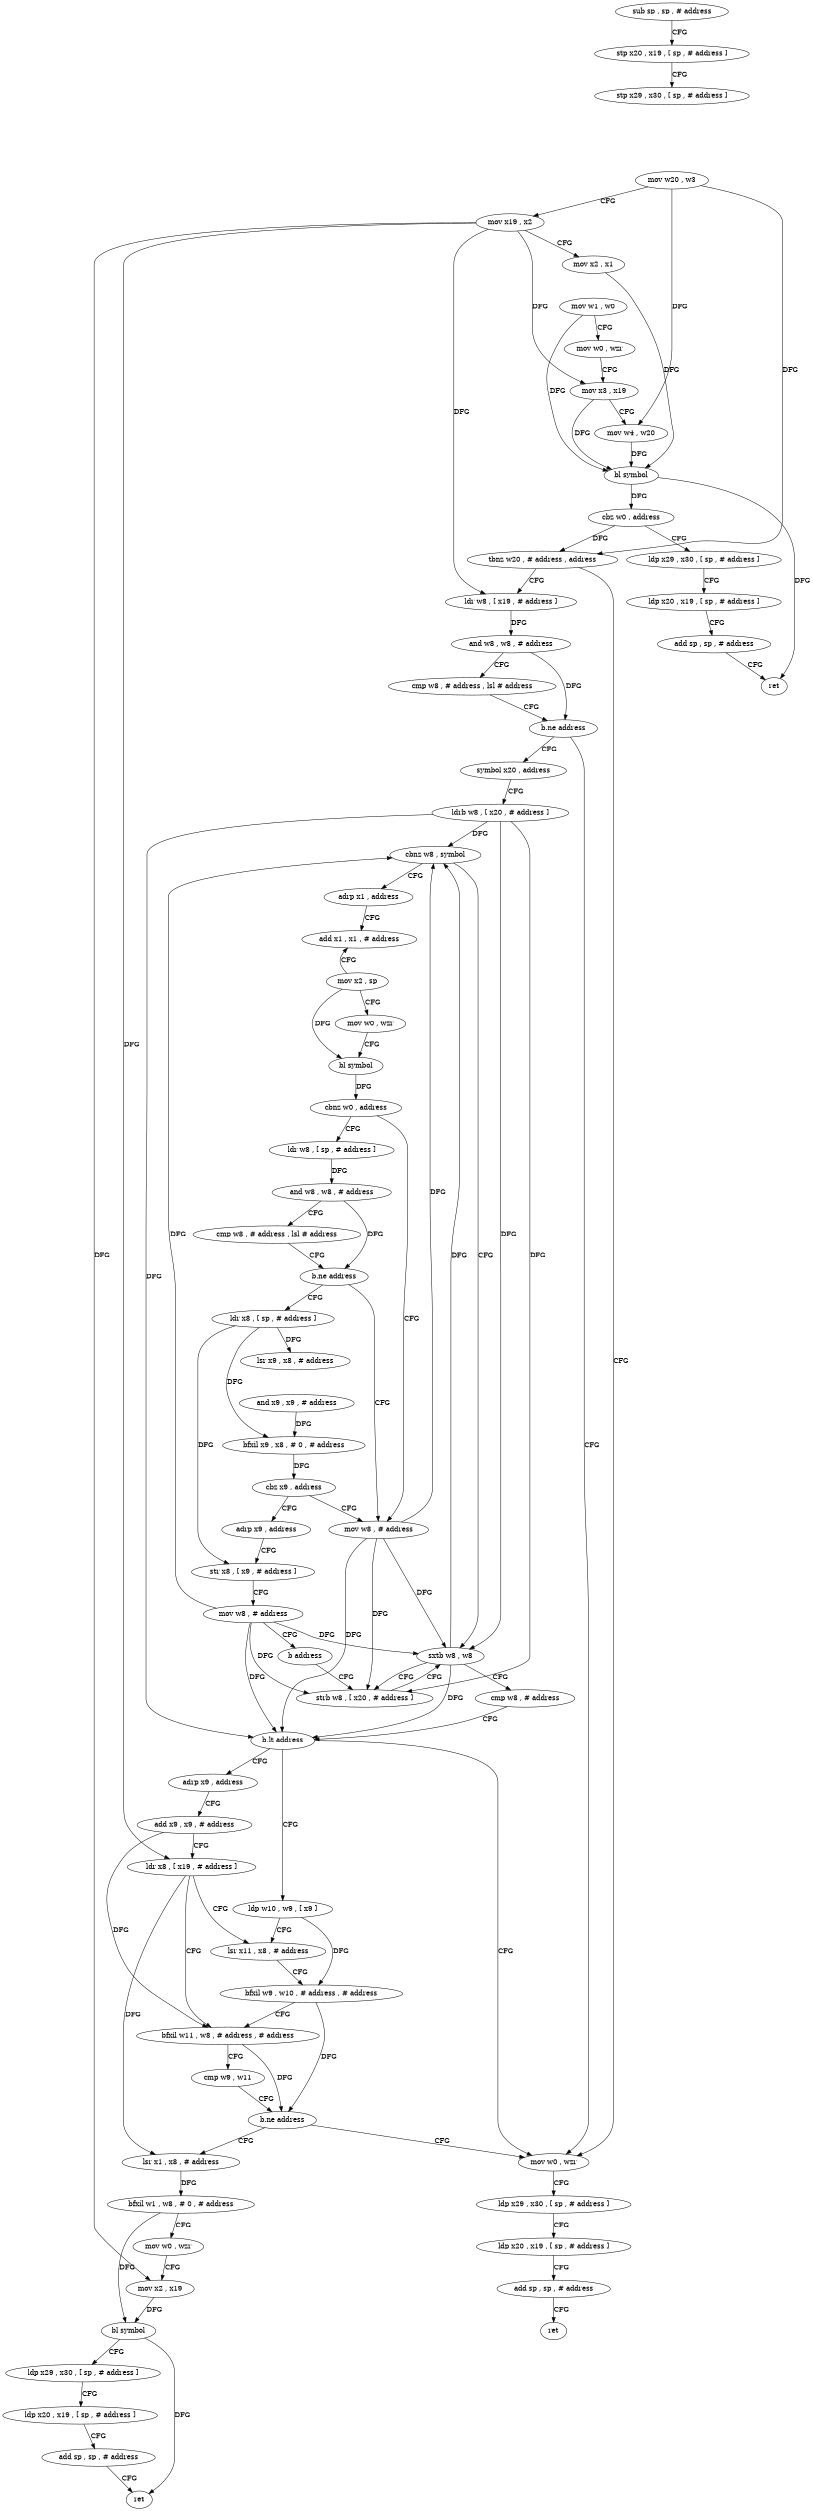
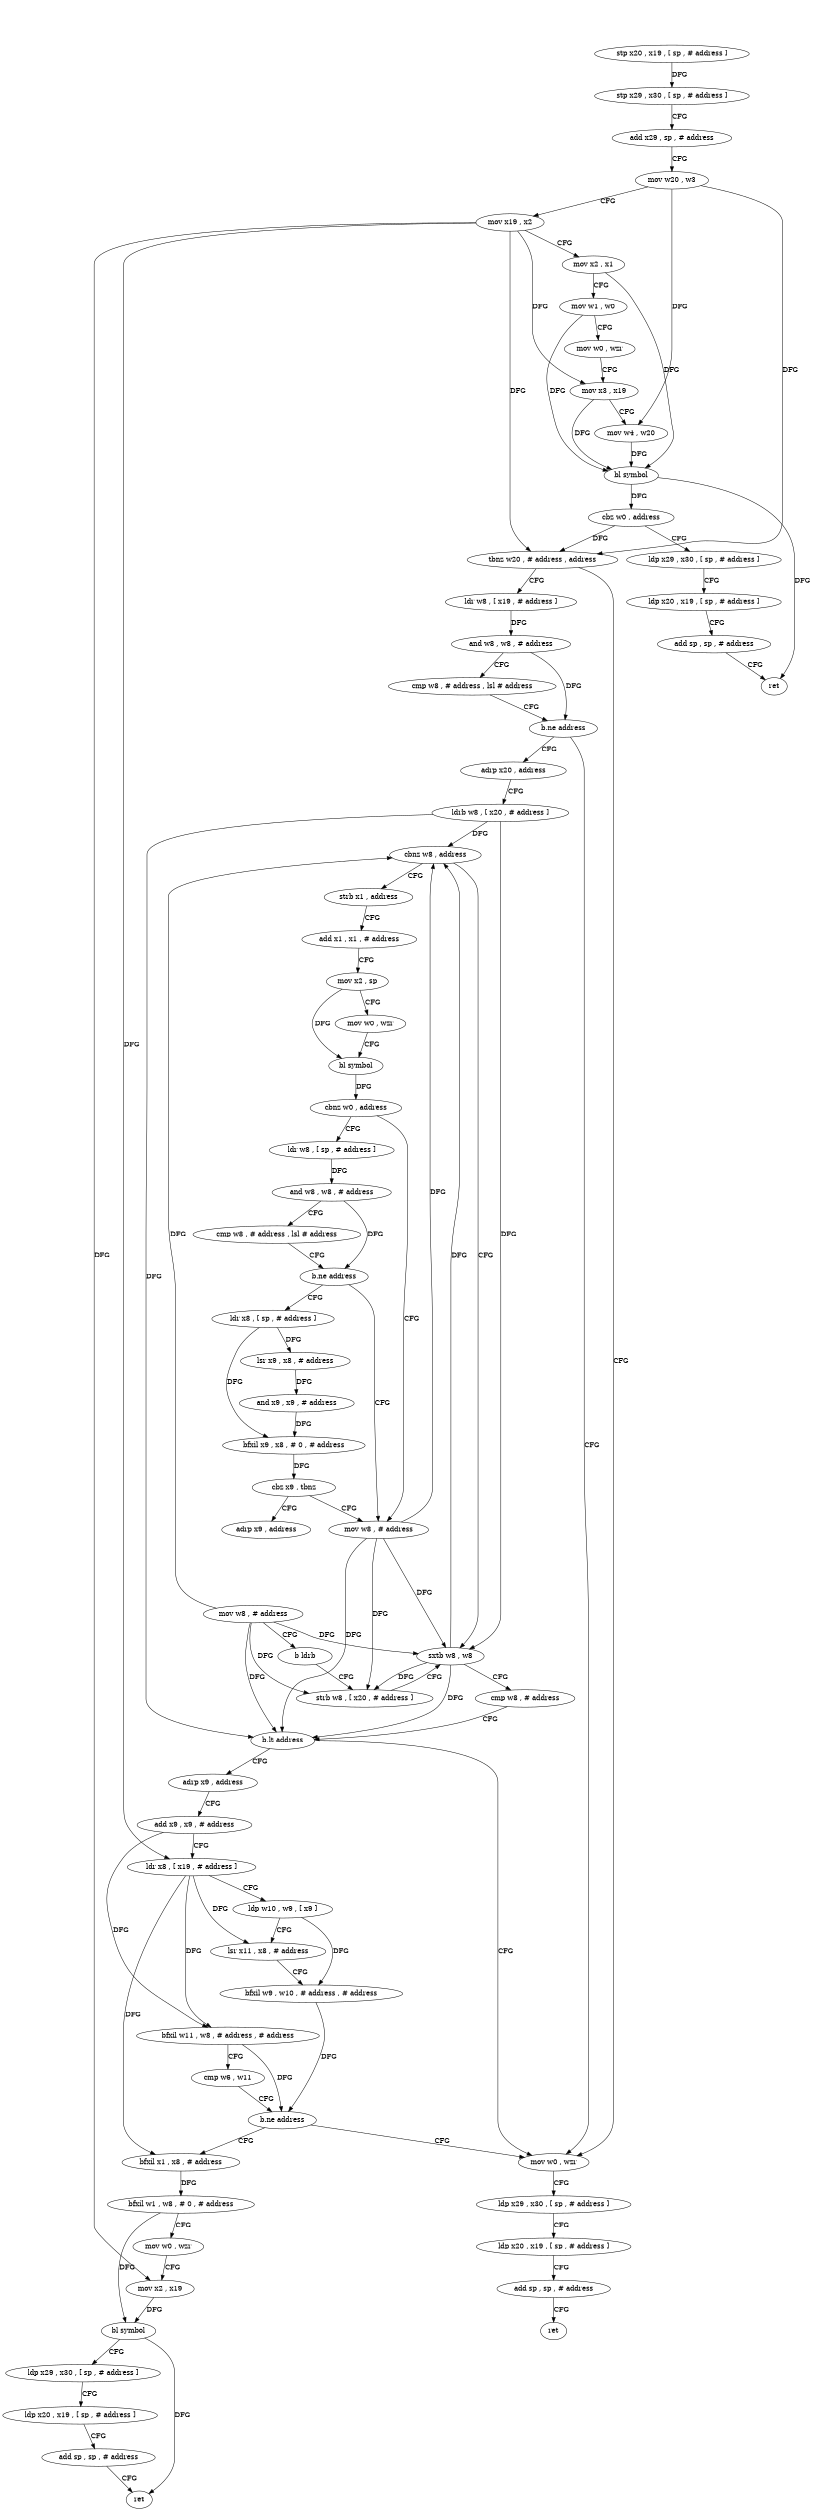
node "sub sp , sp , # address": removed
edge "stp x20 , x19 , [ sp , # address ]" -> "stp x29 , x30 , [ sp , # address ]": label "CFG" -> "DFG"
node "add x29 , sp , # address": added
edge "mov x2 , x1" -> "mov w1 , w0": added, label "CFG"
edge "mov x19 , x2" -> "ldr w8 , [ x19 , # address ]": now "mov x19 , x2" -> "tbnz w20 , # address , address"
node "symbol x20 , address": label "symbol x20 , address" -> "adrp x20 , address"
node "cbnz w8 , symbol": label "cbnz w8 , symbol" -> "cbnz w8 , address"
node "adrp x1 , address": label "adrp x1 , address" -> "strb x1 , address"
edge "mov x2 , sp" -> "add x1 , x1 , # address": reversed
edge "ldrb w8 , [ x20 , # address ]" -> "strb w8 , [ x20 , # address ]": removed, label "DFG"
edge "lsr x9 , x8 , # address" -> "and x9 , x9 , # address": added, label "DFG"
node "cbz x9 , address": label "cbz x9 , address" -> "cbz x9 , tbnz"
node "str x8 , [ x9 , # address ]": removed
node "b address": label "b address" -> "b ldrb"
edge "sxtb w8 , w8" -> "strb w8 , [ x20 , # address ]": label "CFG" -> "DFG"
edge "b.lt address" -> "ldp w10 , w9 , [ x9 ]": now "ldr x8 , [ x19 , # address ]" -> "ldp w10 , w9 , [ x9 ]"
edge "ldr x8 , [ x19 , # address ]" -> "lsr x11 , x8 , # address": label "CFG" -> "DFG"
edge "ldr x8 , [ x19 , # address ]" -> "bfxil w11 , w8 , # address , # address": label "CFG" -> "DFG"
edge "bfxil w9 , w10 , # address , # address" -> "bfxil w11 , w8 , # address , # address": removed, label "CFG"
node "cmp w9 , w11": label "cmp w9 , w11" -> "cmp w6 , w11"
node "lsr x1 , x8 , # address": label "lsr x1 , x8 , # address" -> "bfxil x1 , x8 , # address"
